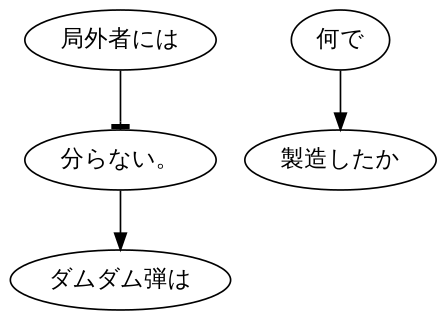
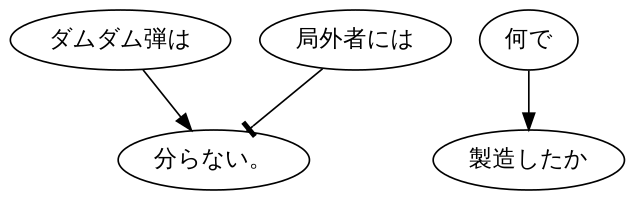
edge "分らない。" -> "ダムダム弾は": reversed
